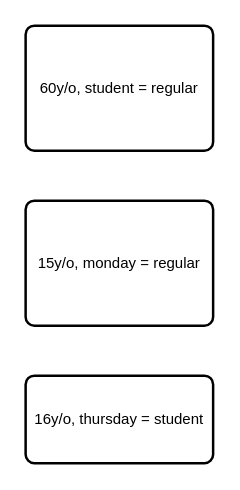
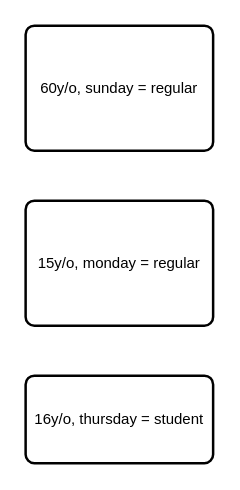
node "60y/o, student = regular": label "60y/o, student = regular" -> "60y/o, sunday = regular"
